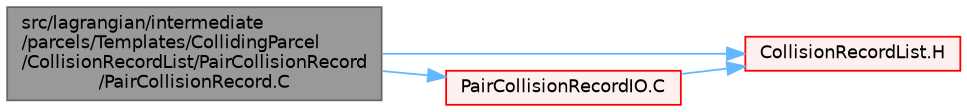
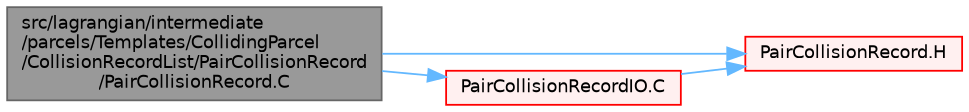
node "CollisionRecordList.H": label "CollisionRecordList.H" -> "PairCollisionRecord.H"
